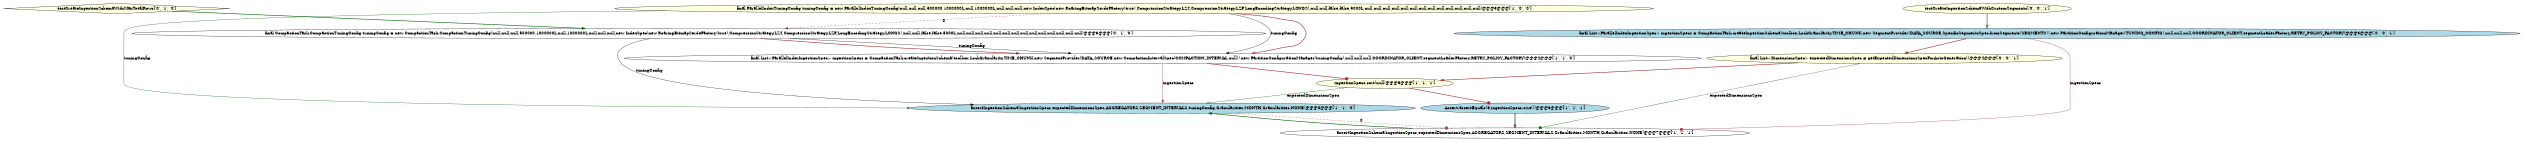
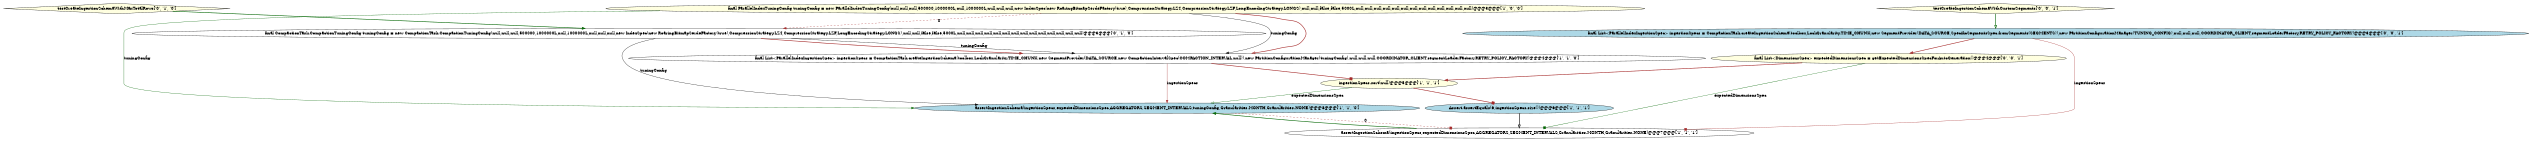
node "testCreateIngestionSchemaWithCustomSegments['0', '0', '1']": shape ellipse -> diamond
